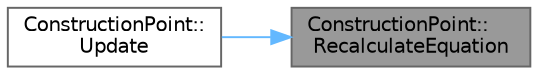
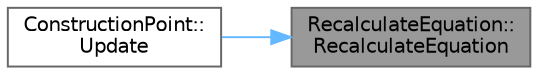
node "ConstructionPoint:: RecalculateEquation": label "ConstructionPoint:: RecalculateEquation" -> "RecalculateEquation:: RecalculateEquation"
